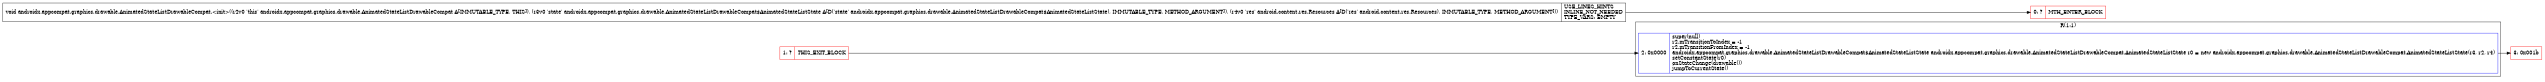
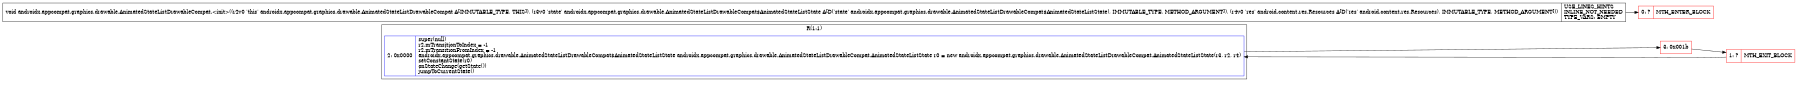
edge "3: 0x001b" -> "1: ?": added
node "1: ?": text "THIS_EXIT_BLOCK" -> "MTH_EXIT_BLOCK"
node "2: 0x0000": text "onStateChange(drawable())" -> "onStateChange(getState())"
